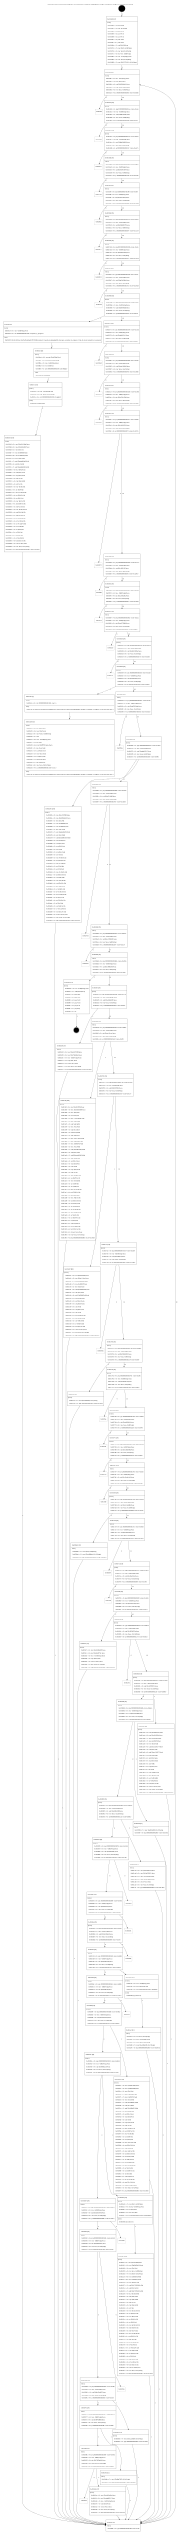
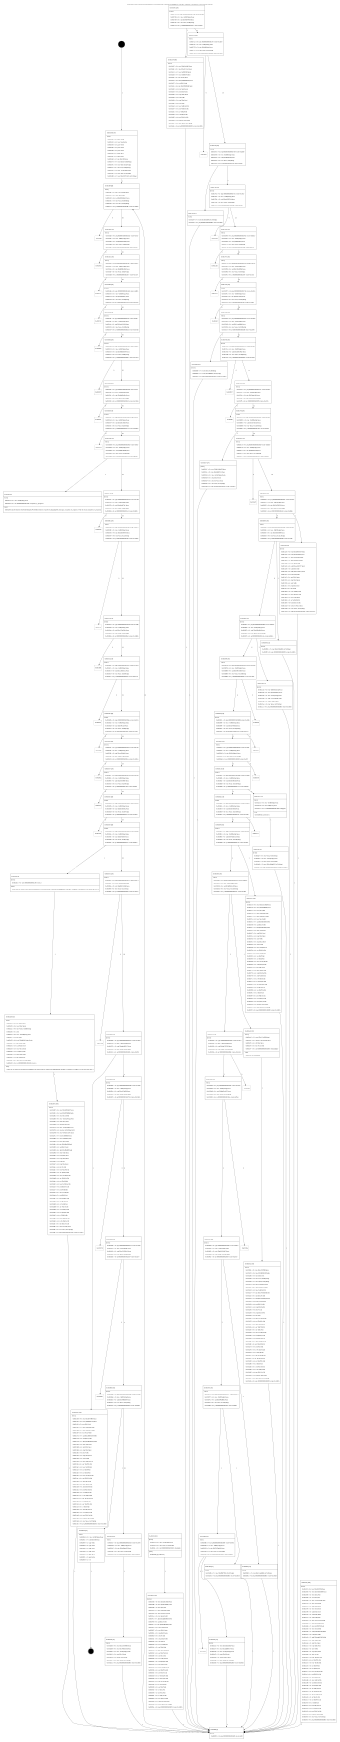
node "0x401fad [23]": removed
node "0x4016e8 [25]": removed
node "0x401d57 [164]": added
